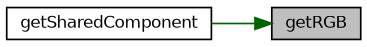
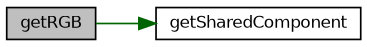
edge "getSharedComponent" -> "getRGB": reversed
